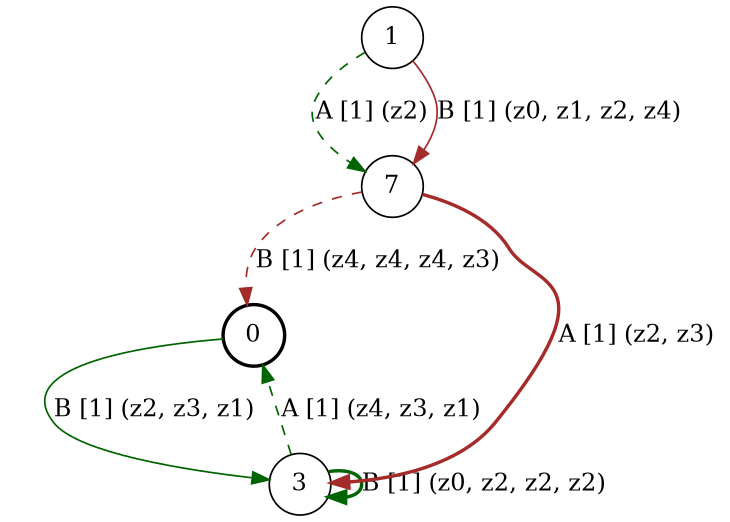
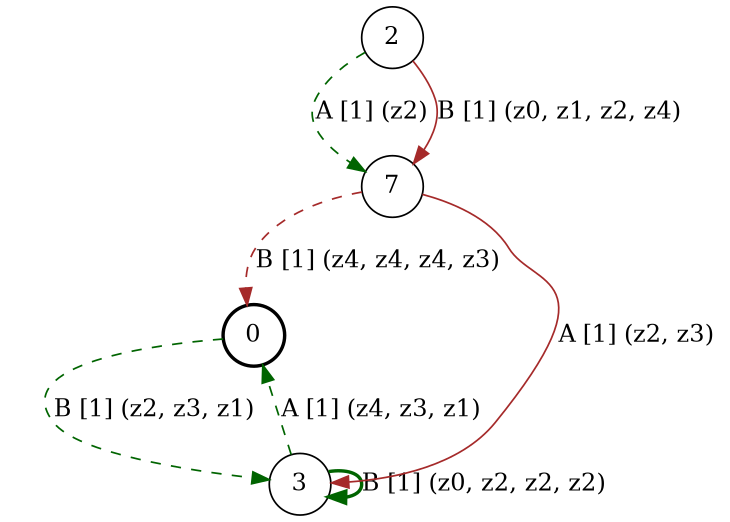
node "1": label "1" -> "2"
edge "7" -> "3": style bold -> solid
edge "0" -> "3": style solid -> dashed
